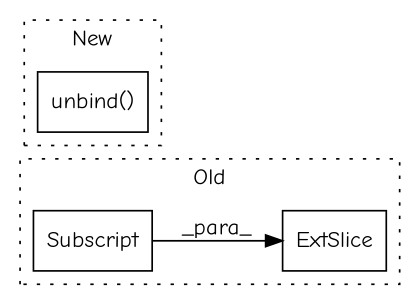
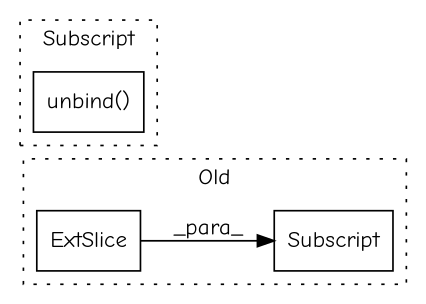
cluster "New": label "New" -> "Subscript"
edge "Subscript" -> "ExtSlice": reversed
